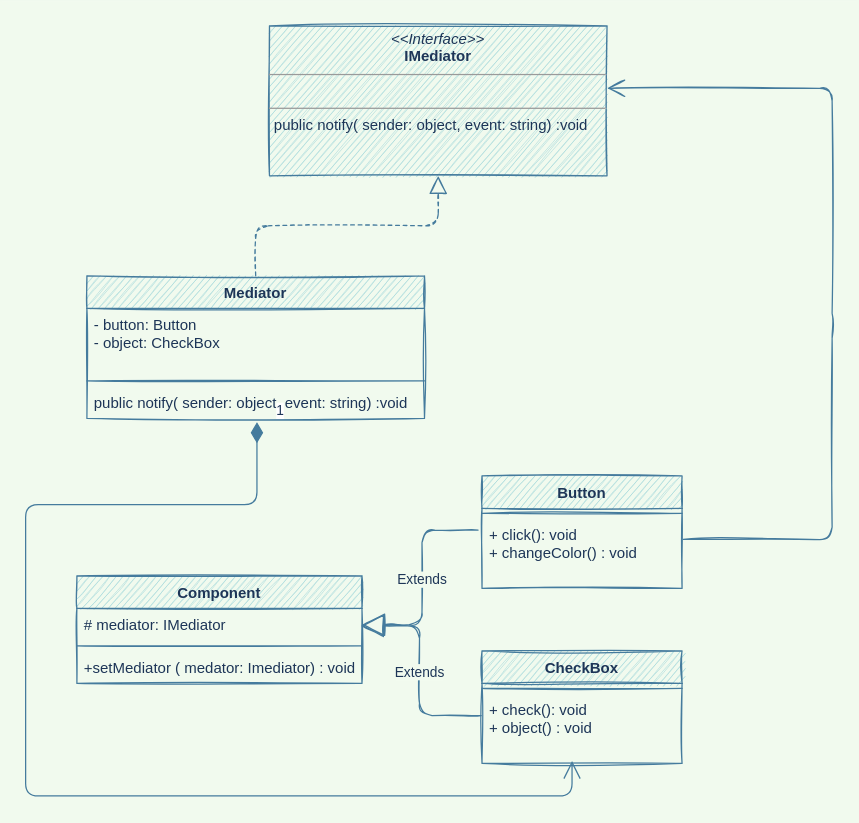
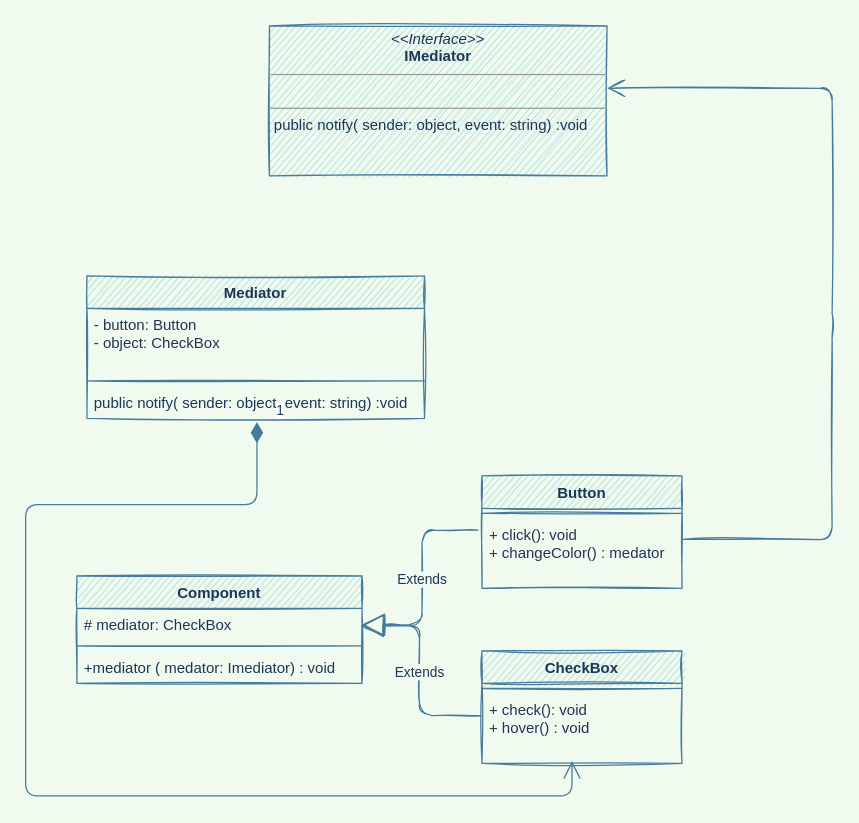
edge "Mediator" -> "<<Interface>> IMediator public notify( sender: object, event: string) :void": removed
node "+ click(): void + changeColor() : void": label "+ click(): void + changeColor() : void" -> "+ click(): void + changeColor() : medator"
node "# mediator: IMediator": label "# mediator: IMediator" -> "# mediator: CheckBox"
node "+setMediator ( medator: Imediator) : void": label "+setMediator ( medator: Imediator) : void" -> "+mediator ( medator: Imediator) : void"
node "+ check(): void + object() : void": label "+ check(): void + object() : void" -> "+ check(): void + hover() : void"
